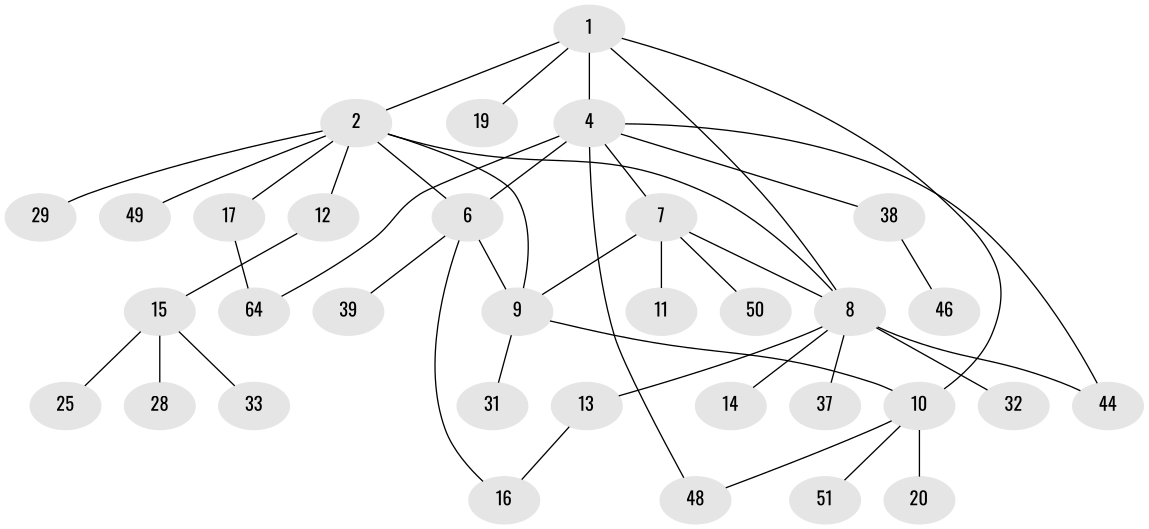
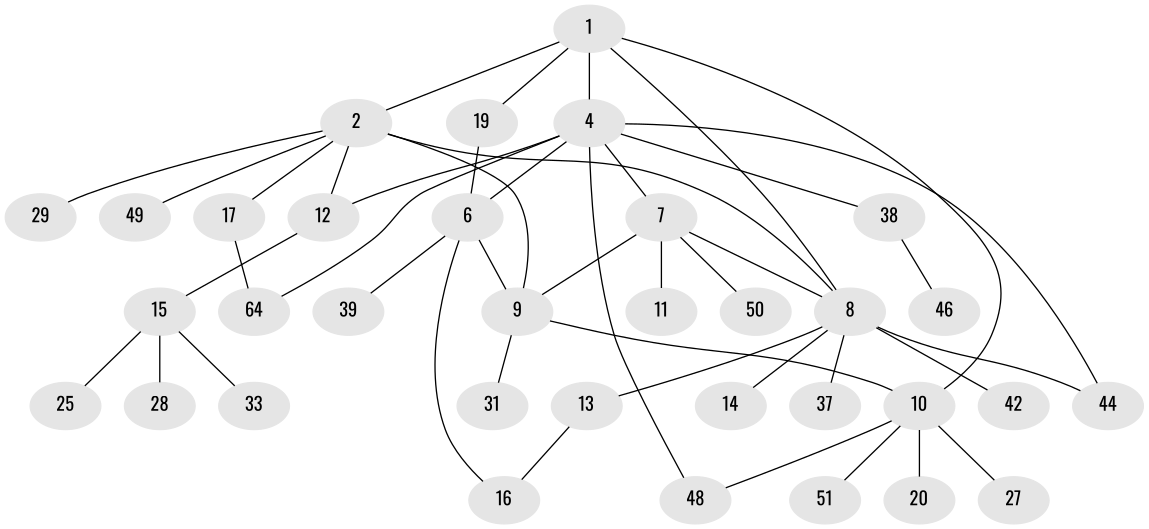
edge "4" -- "12": added
edge "2" -- "6": now "19" -- "6"
node "32": label "32" -> "42"
node "27": added
